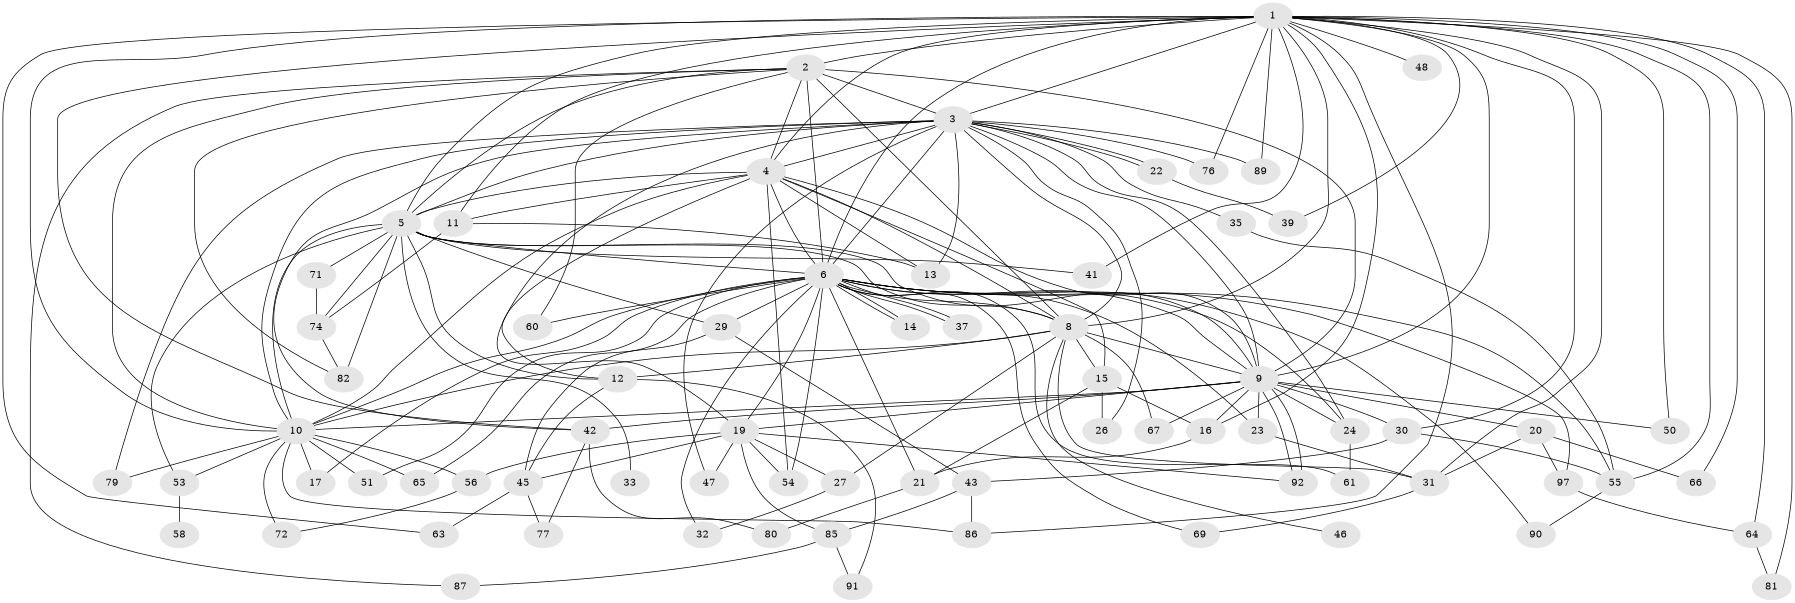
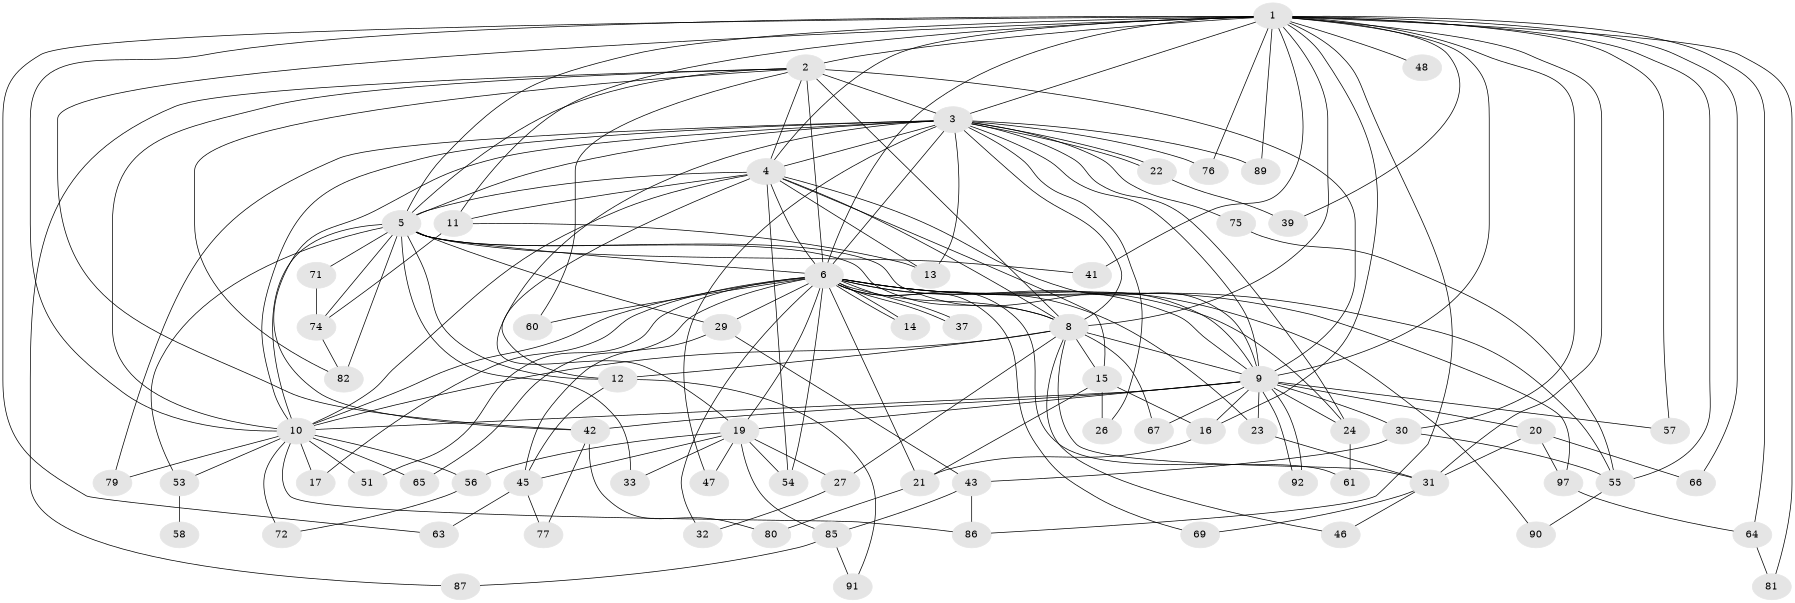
node "35": label "35" -> "75"
node "50": label "50" -> "57"
edge "19" -- "92": now "19" -- "33"
edge "31" -- "46": added
